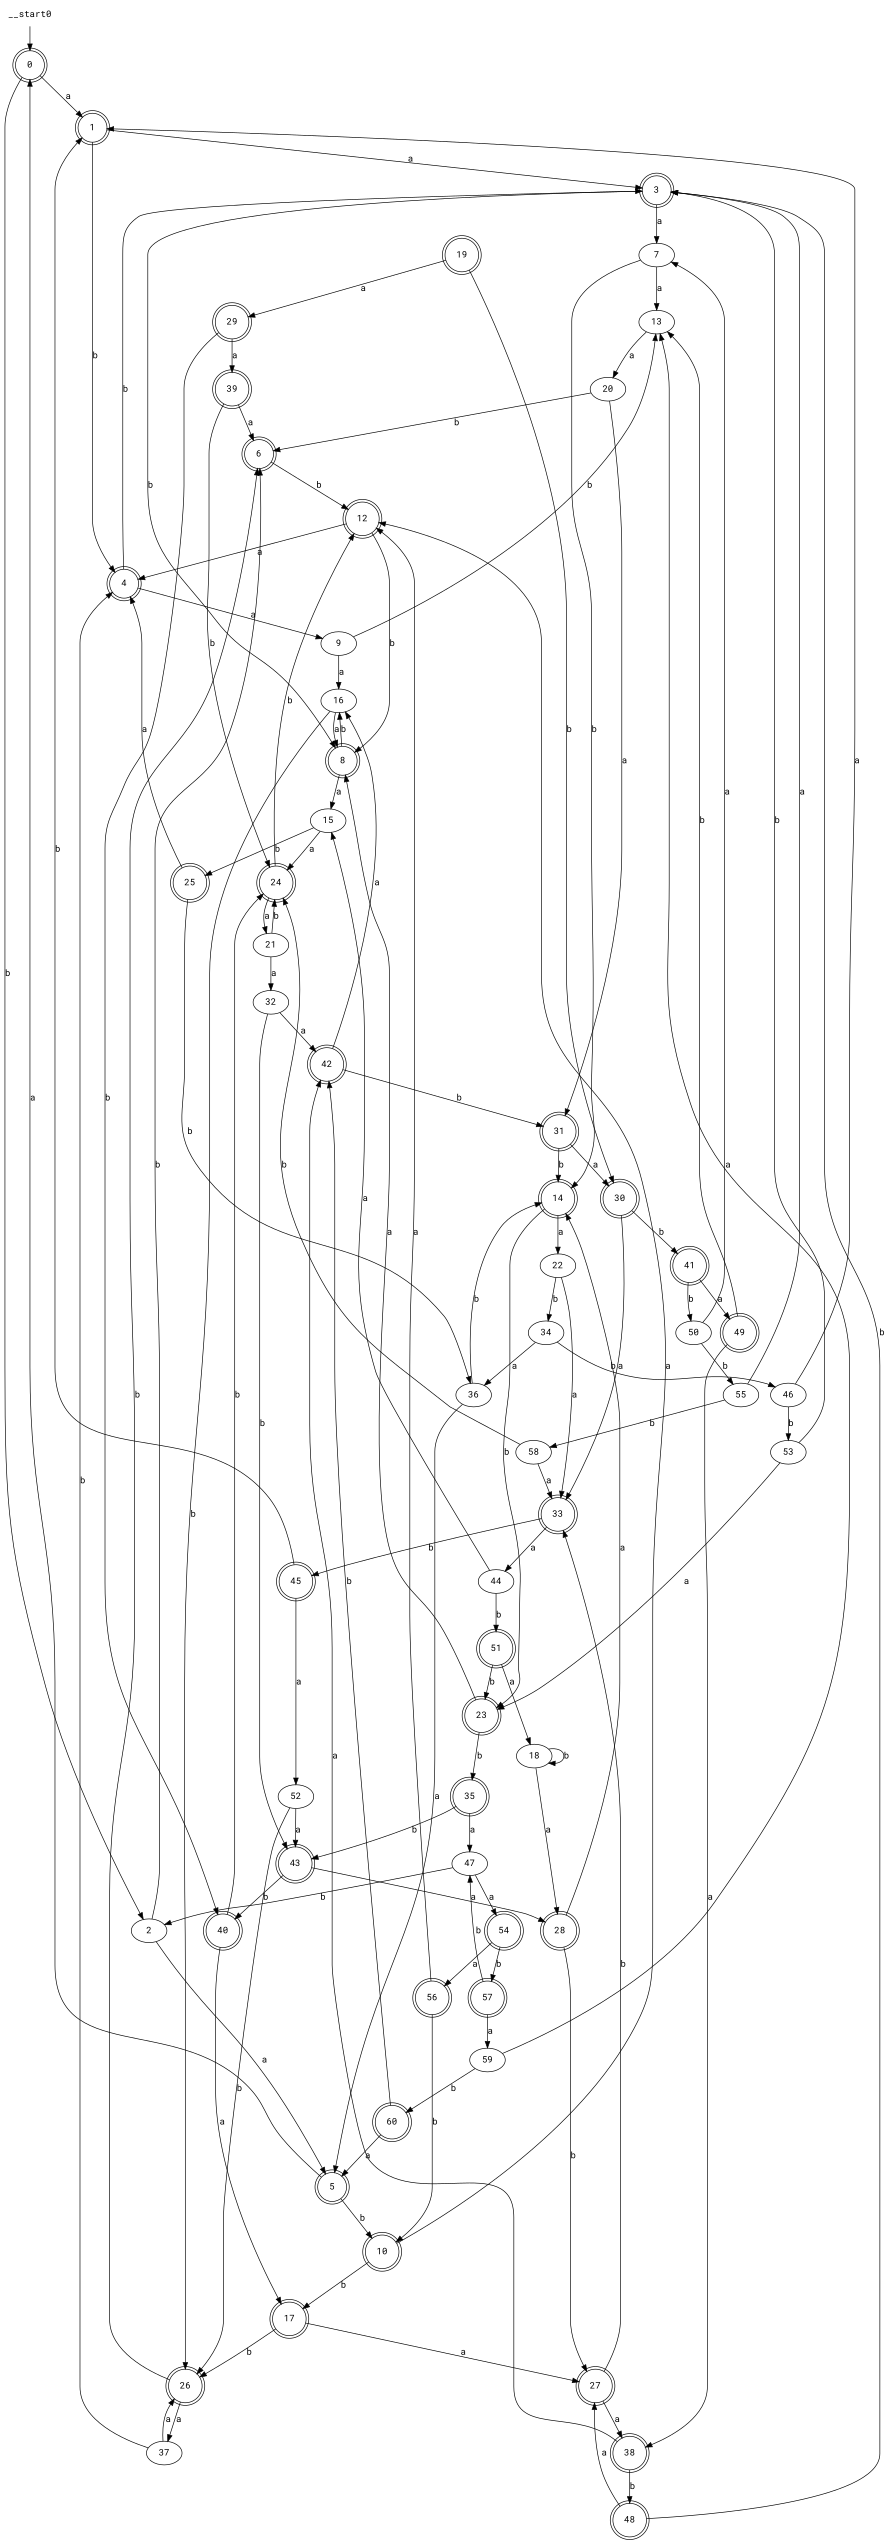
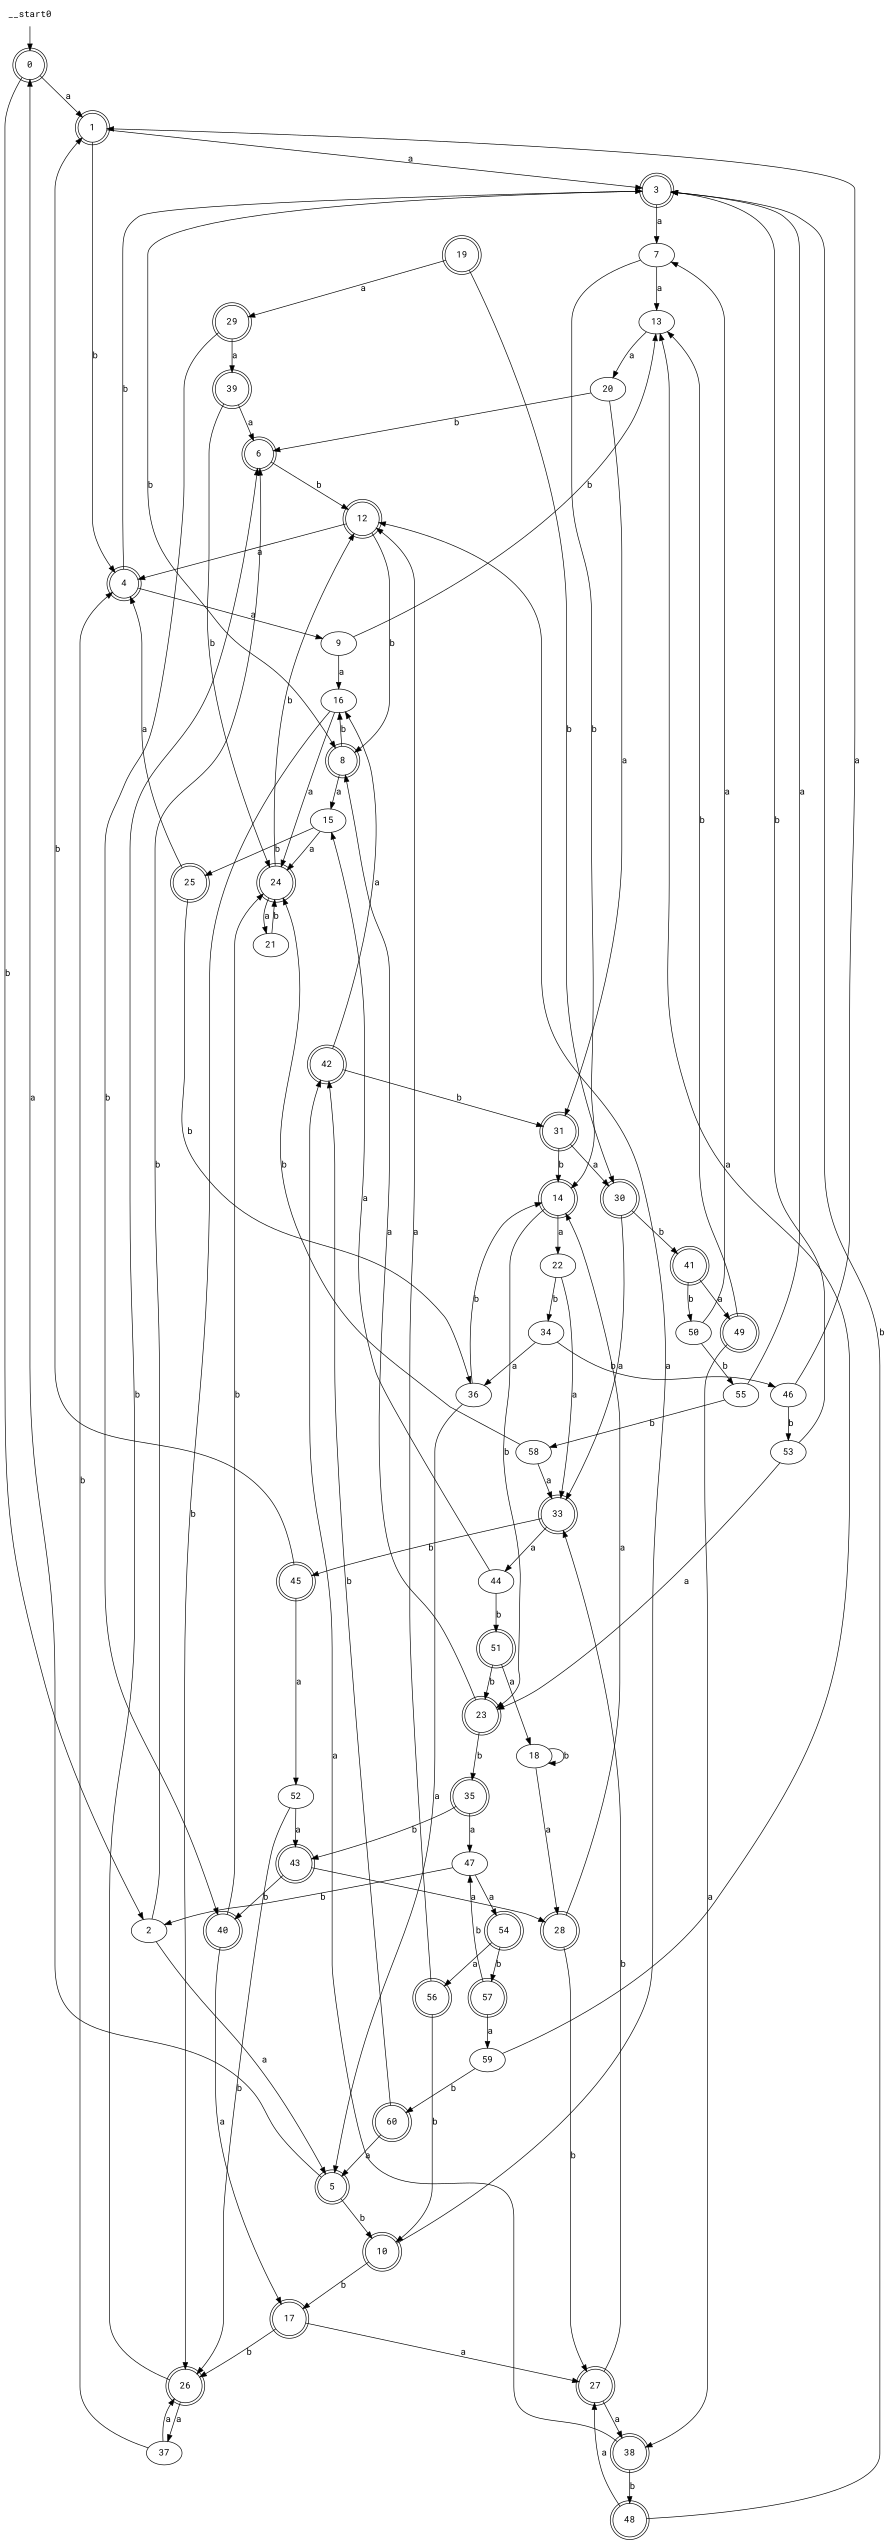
edge "16" -> "8": now "16" -> "24"
node "32": removed
